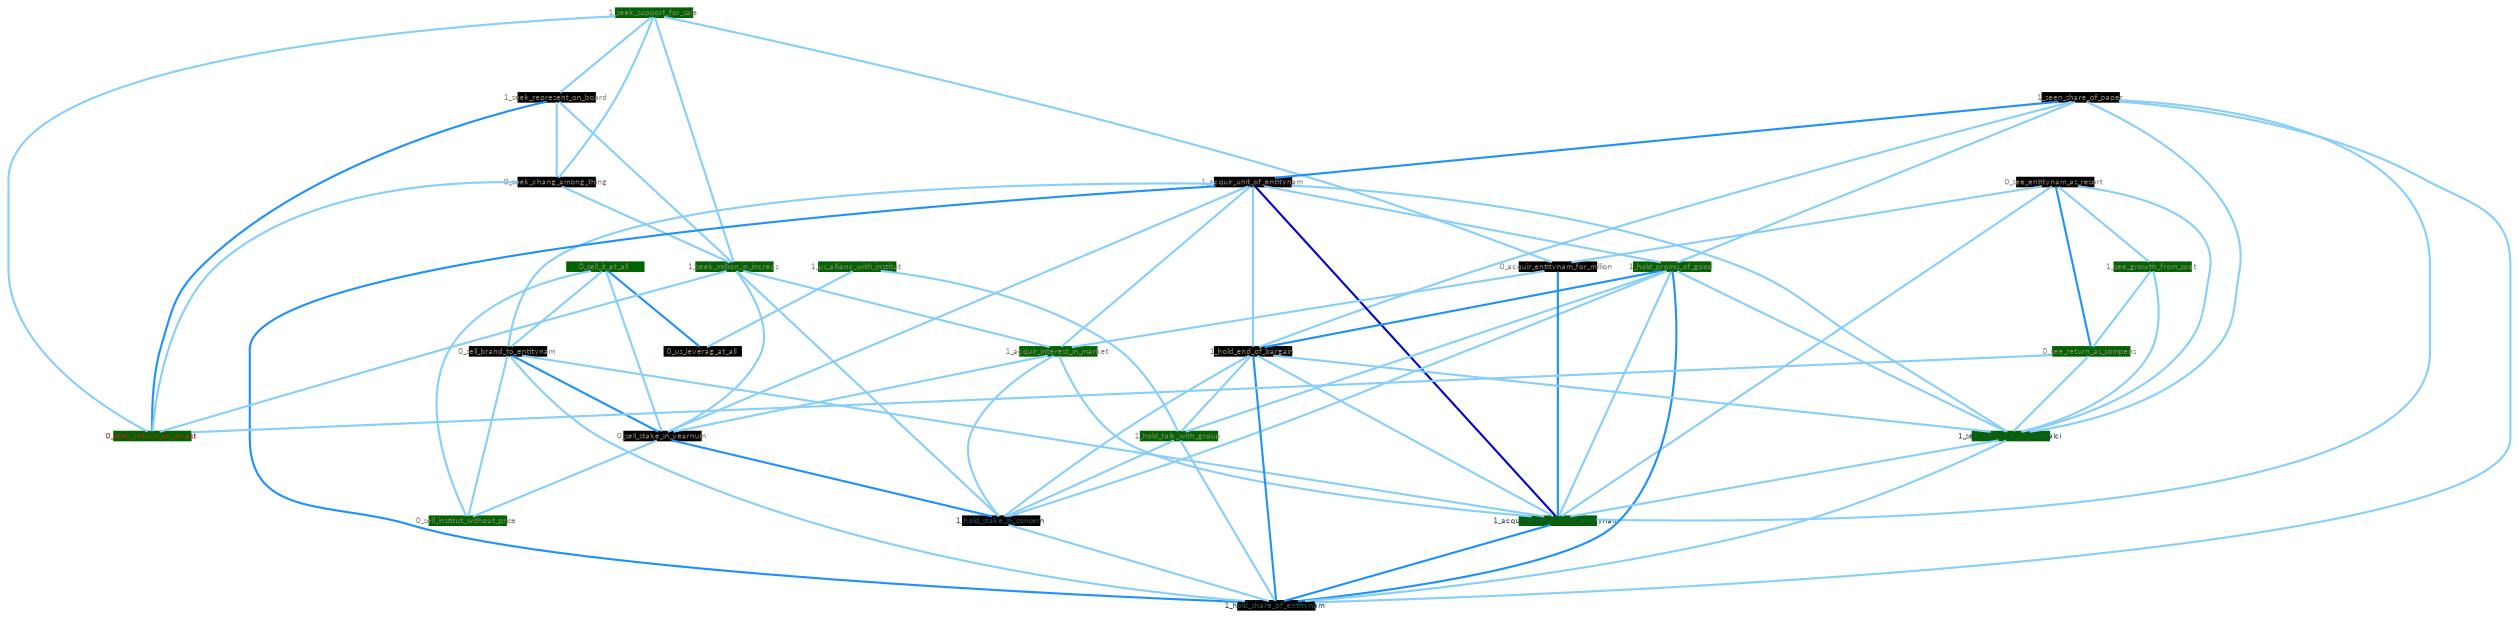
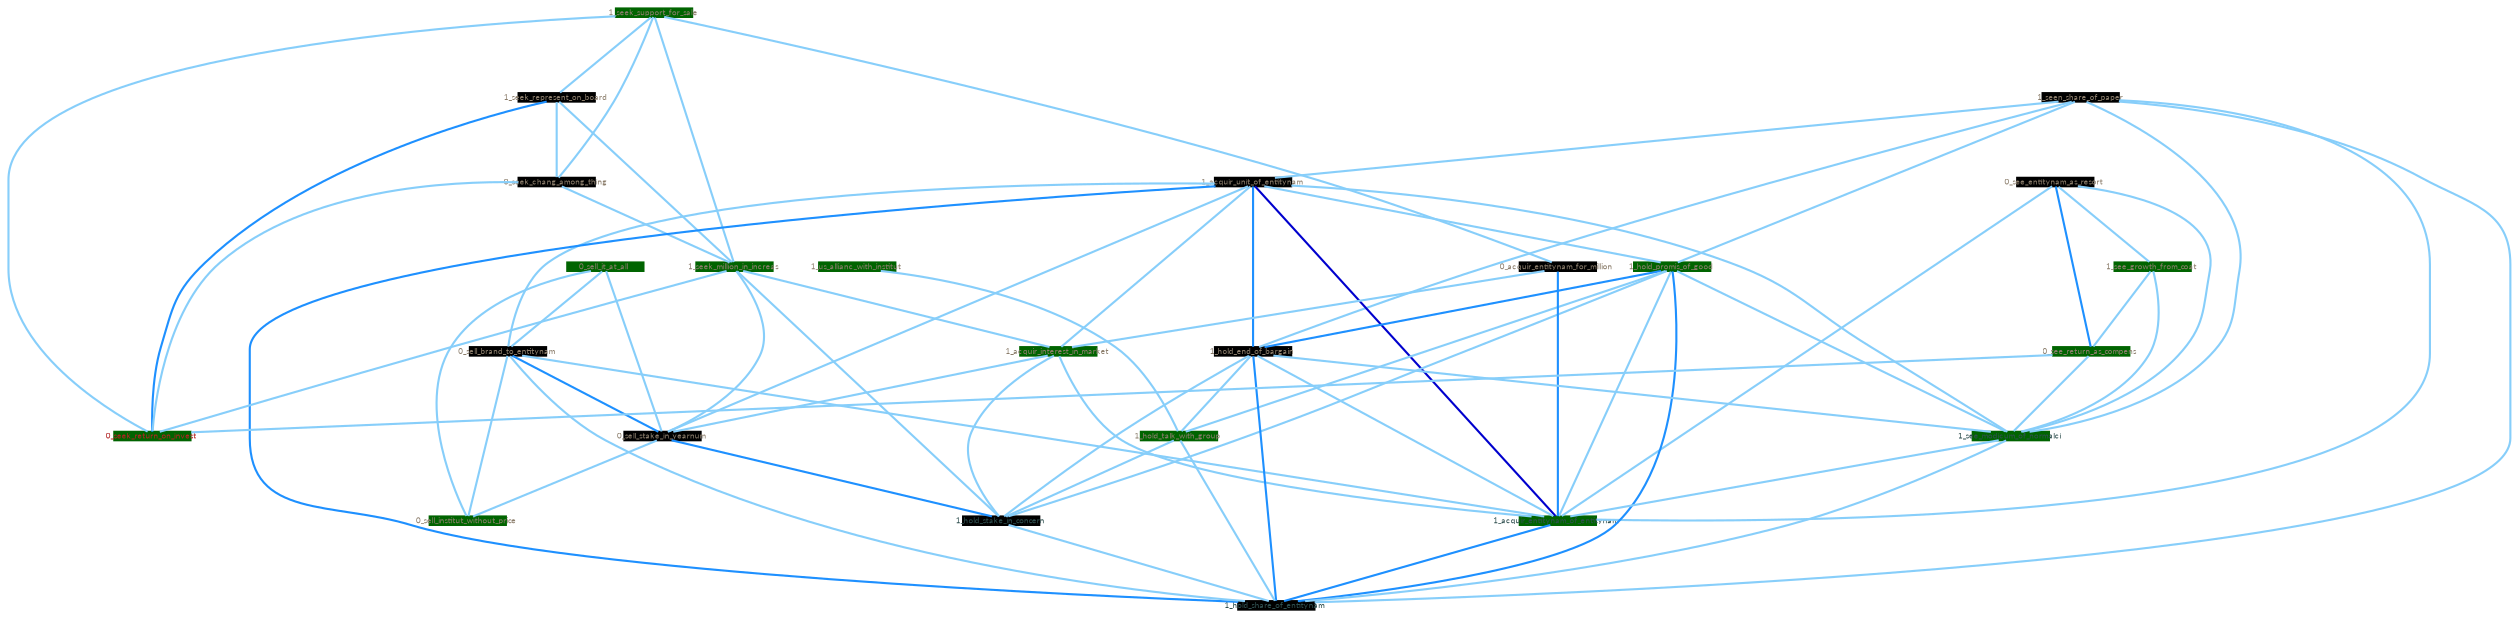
edge "1_seen_share_of_paper" -- "1_acquir_unit_of_entitynam": color #1e90ff -> #87cefa
edge "0_see_entitynam_as_resort" -- "0_acquir_entitynam_for_million": removed
edge "1_acquir_unit_of_entitynam" -- "1_hold_end_of_bargain": color #87cefa -> #1e90ff
node "0_us_leverag_at_all": removed
